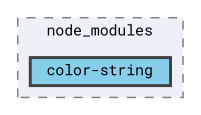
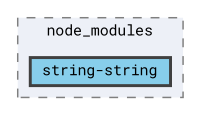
node "color-string": label "color-string" -> "string-string"
